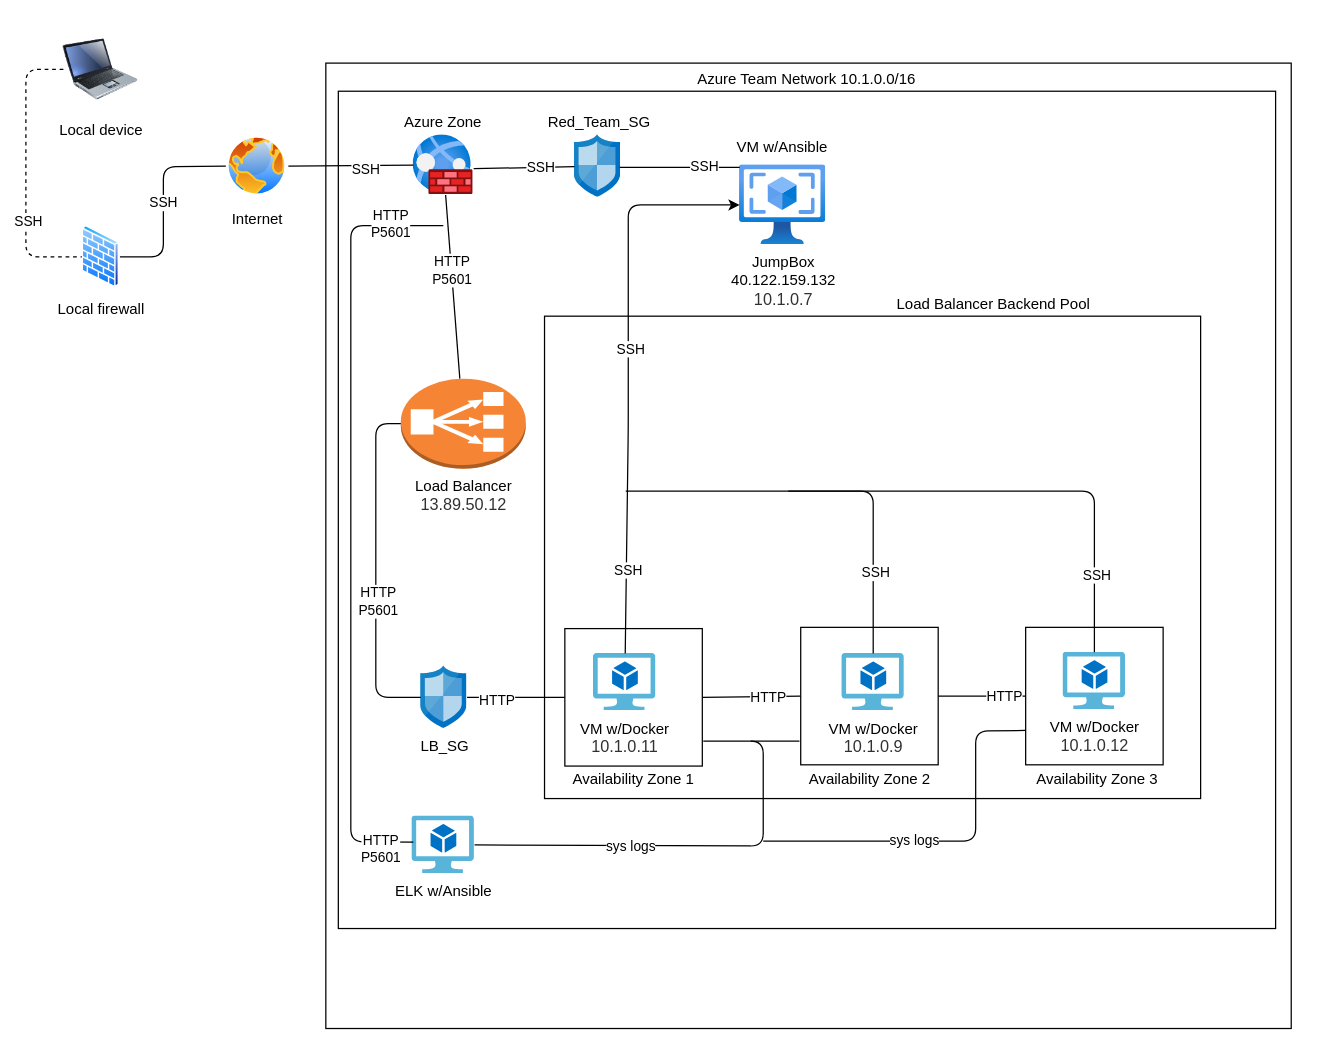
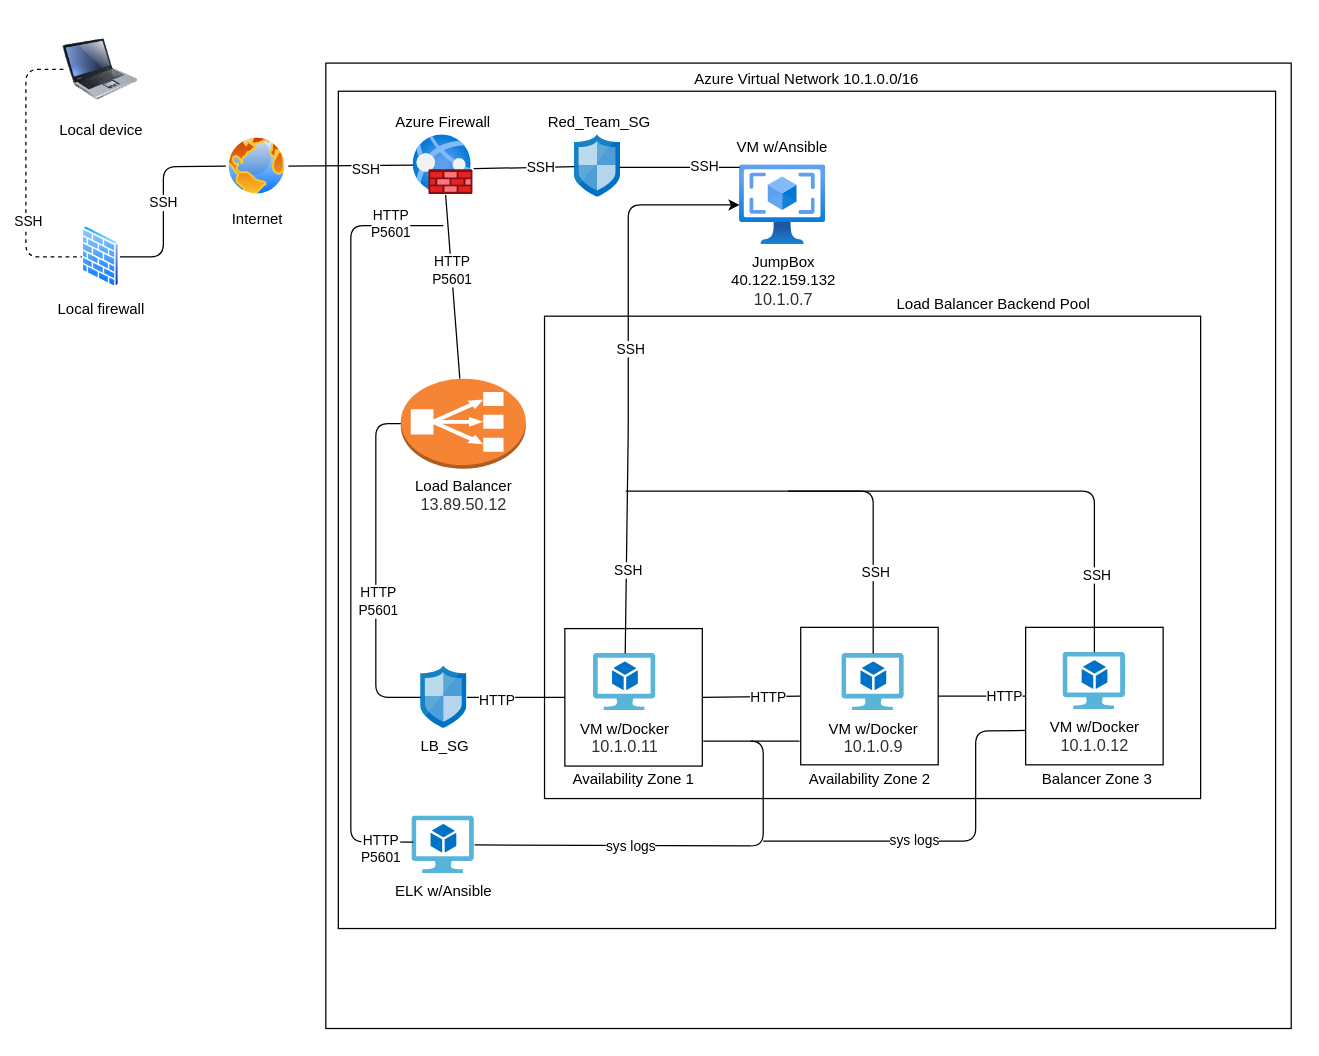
node "Azure Team Network 10.1.0.0/16": label "Azure Team Network 10.1.0.0/16" -> "Azure Virtual Network 10.1.0.0/16"
node "Azure Zone": label "Azure Zone" -> "Azure Firewall"
node "Availability Zone 3": label "Availability Zone 3" -> "Balancer Zone 3"
